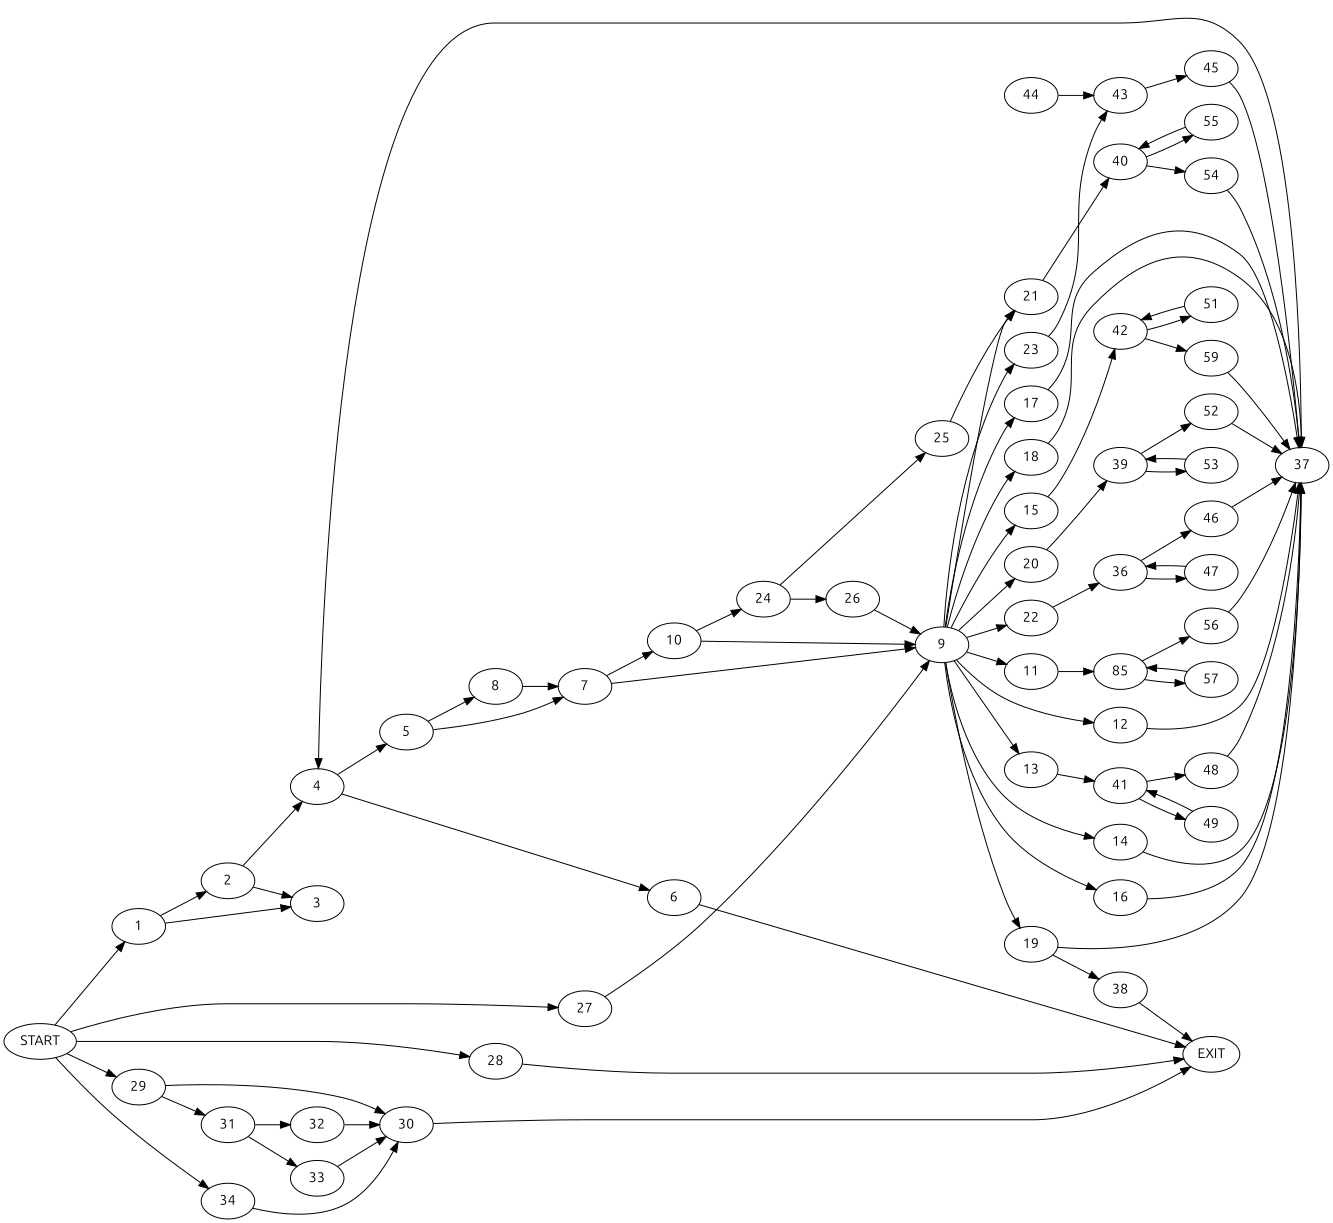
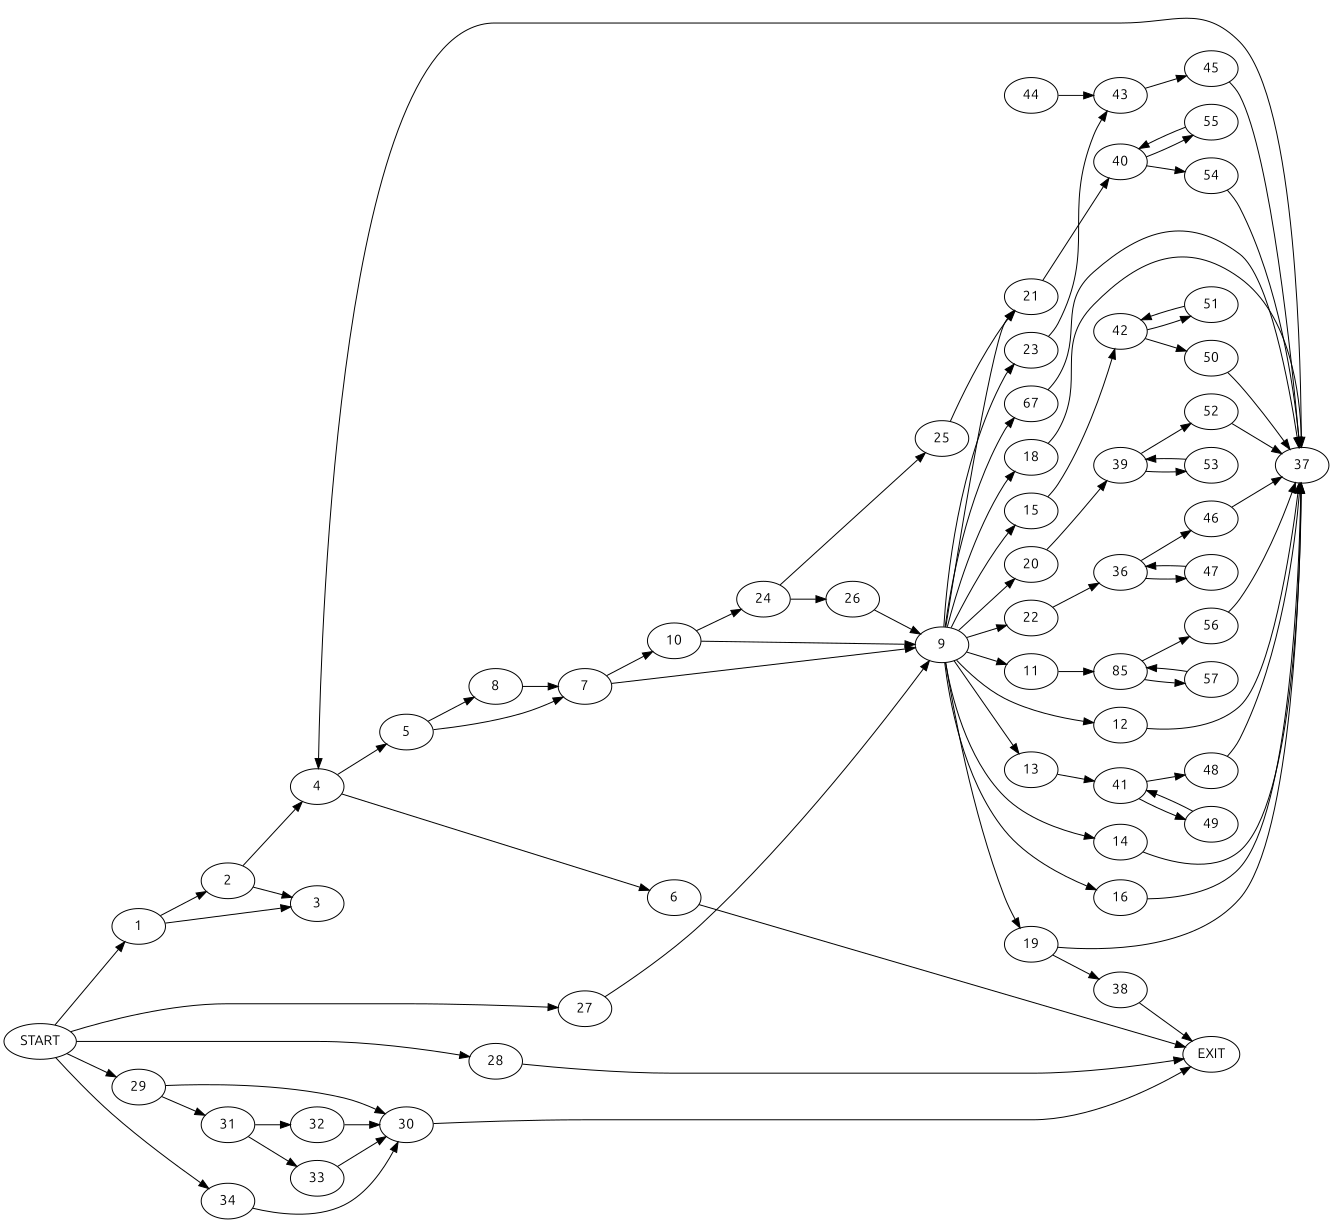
node "59": label "59" -> "50"
node "17": label "17" -> "67"
